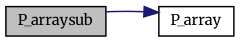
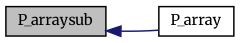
edge "P_arraysub" -> "P_array": reversed
